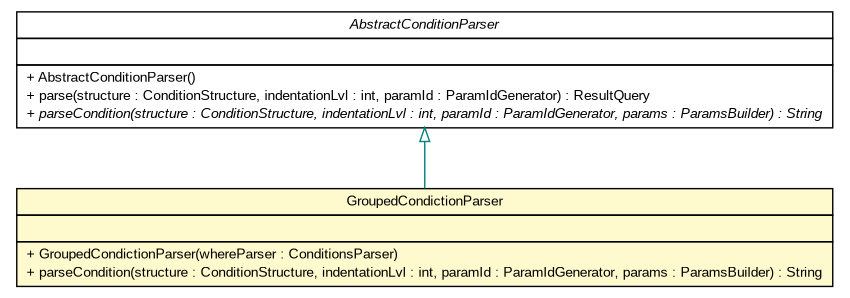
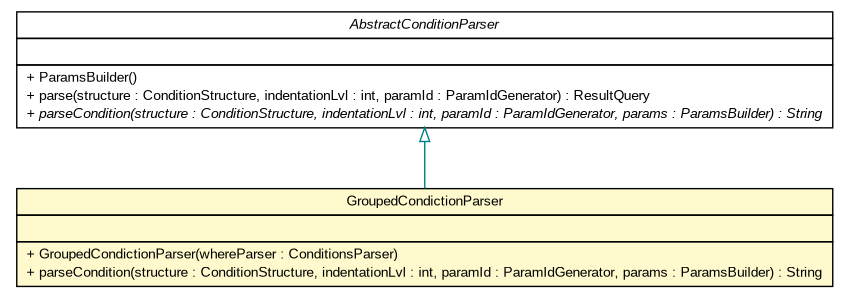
node "AbstractConditionParser": text "+ AbstractConditionParser()" -> "+ ParamsBuilder()"
